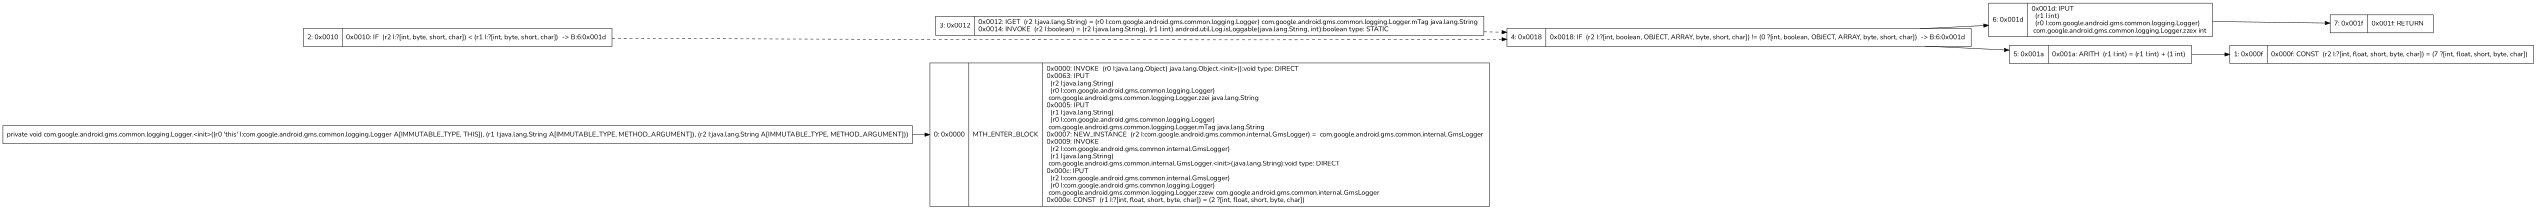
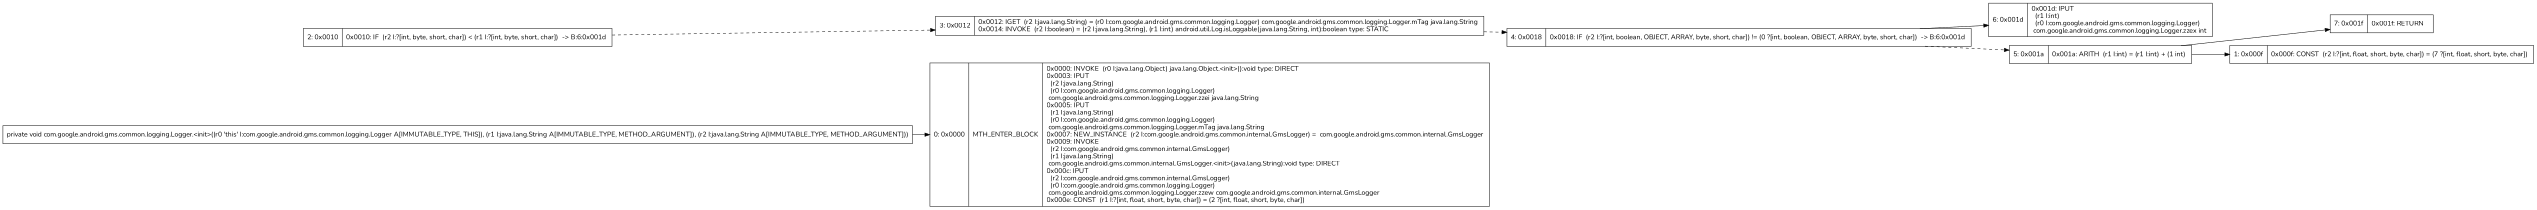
edge "6: 0x001d" -> "7: 0x001f": now "5: 0x001a" -> "7: 0x001f"
edge "2: 0x0010" -> "4: 0x0018": now "2: 0x0010" -> "3: 0x0012"
edge "4: 0x0018" -> "5: 0x001a": style solid -> dashed
node "0: 0x0000": text "0x0063: IPUT" -> "0x0003: IPUT"
